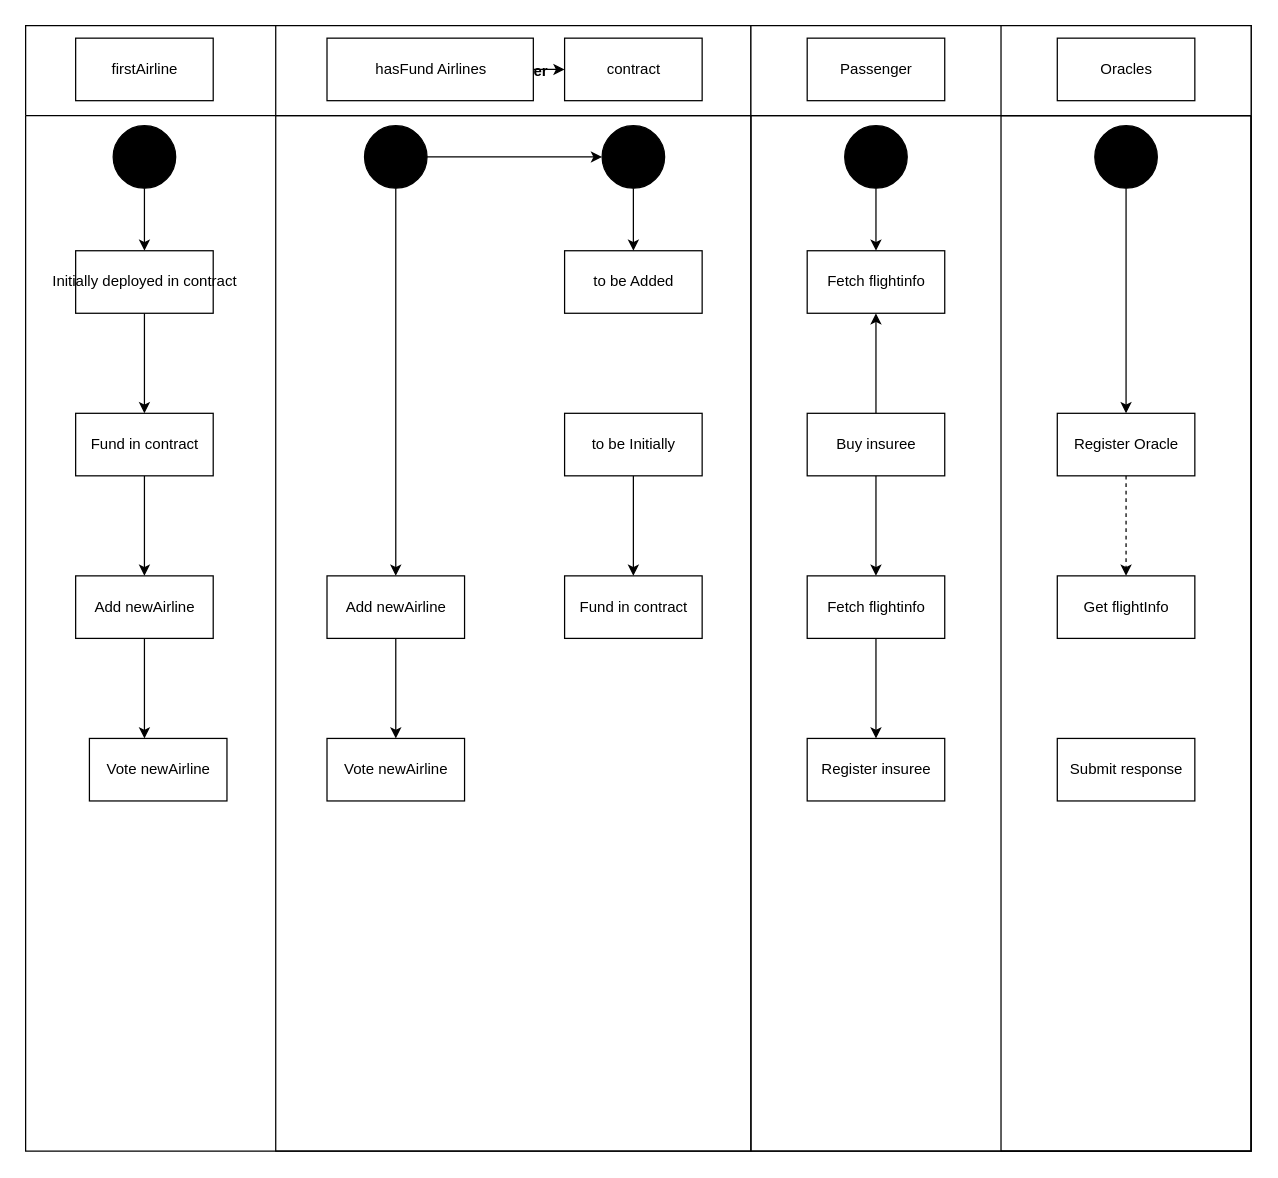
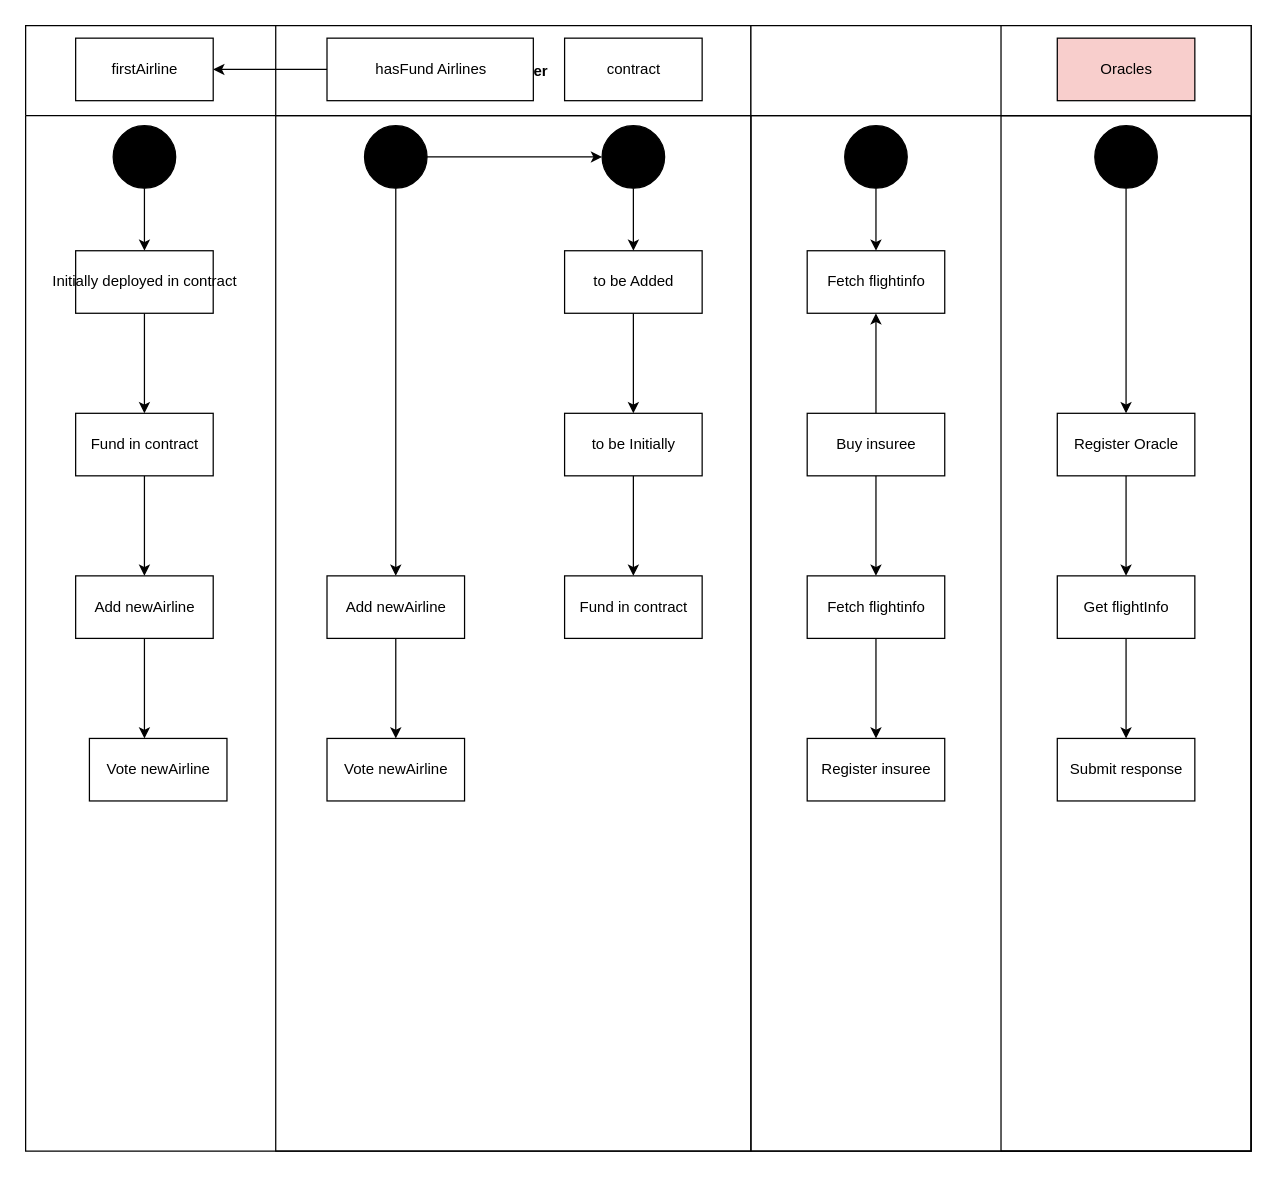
edge "hasFund Airlines" -> "contract": now "hasFund Airlines" -> "firstAirline"
node "Passenger": removed
node "Oracles": fillcolor #ffffff -> #f8cecc
edge "to be Added" -> "to be Initially": added
edge "Register Oracle" -> "Get flightInfo": style dashed -> solid
edge "Get flightInfo" -> "Submit response": added
